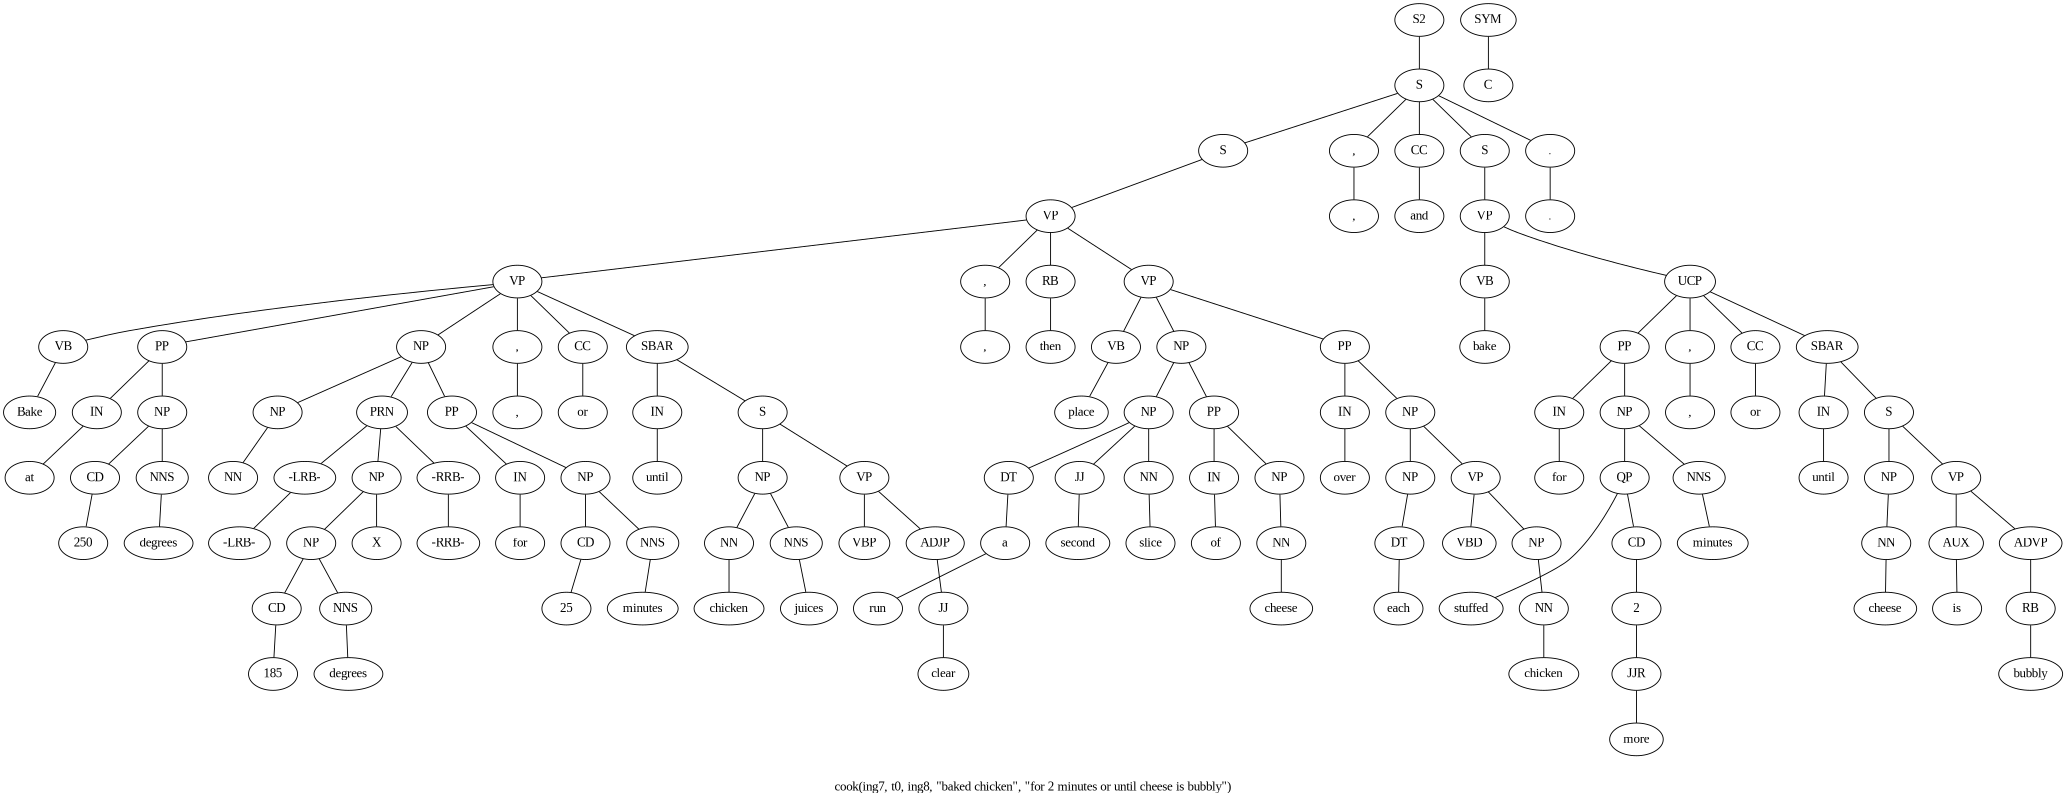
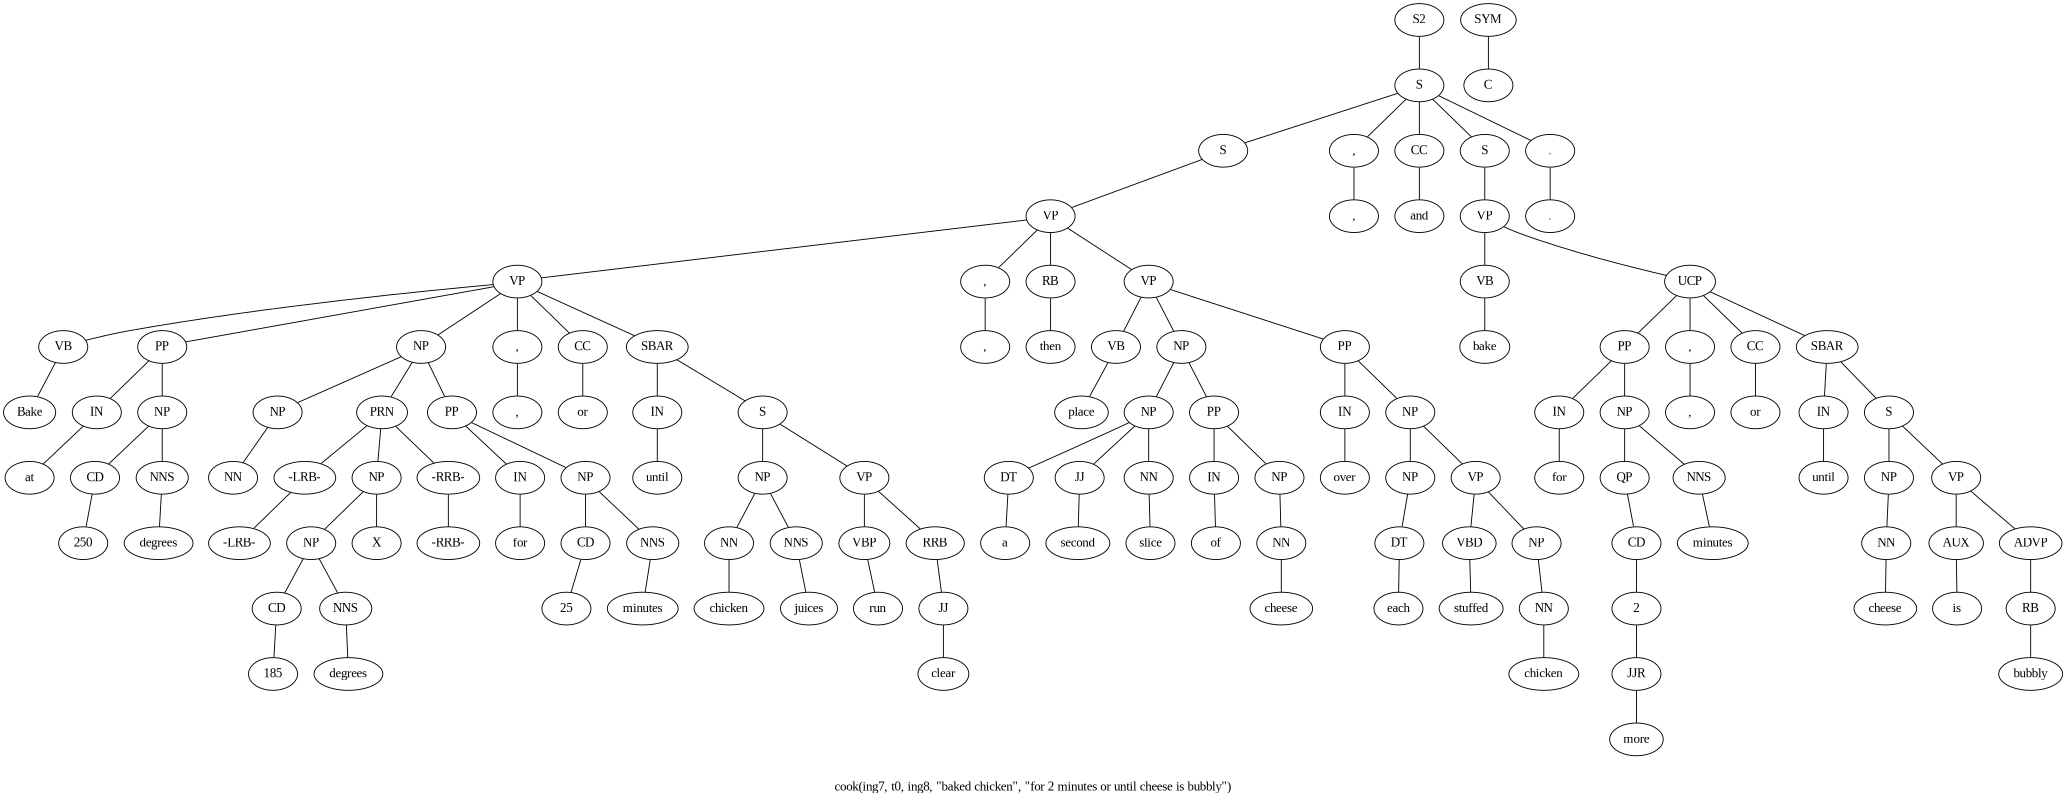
node "ADJP": label "ADJP" -> "RRB"
edge "QP" -- "stuffed": now "VBD" -- "stuffed"
edge "a" -- "run": now "VBP" -- "run"
